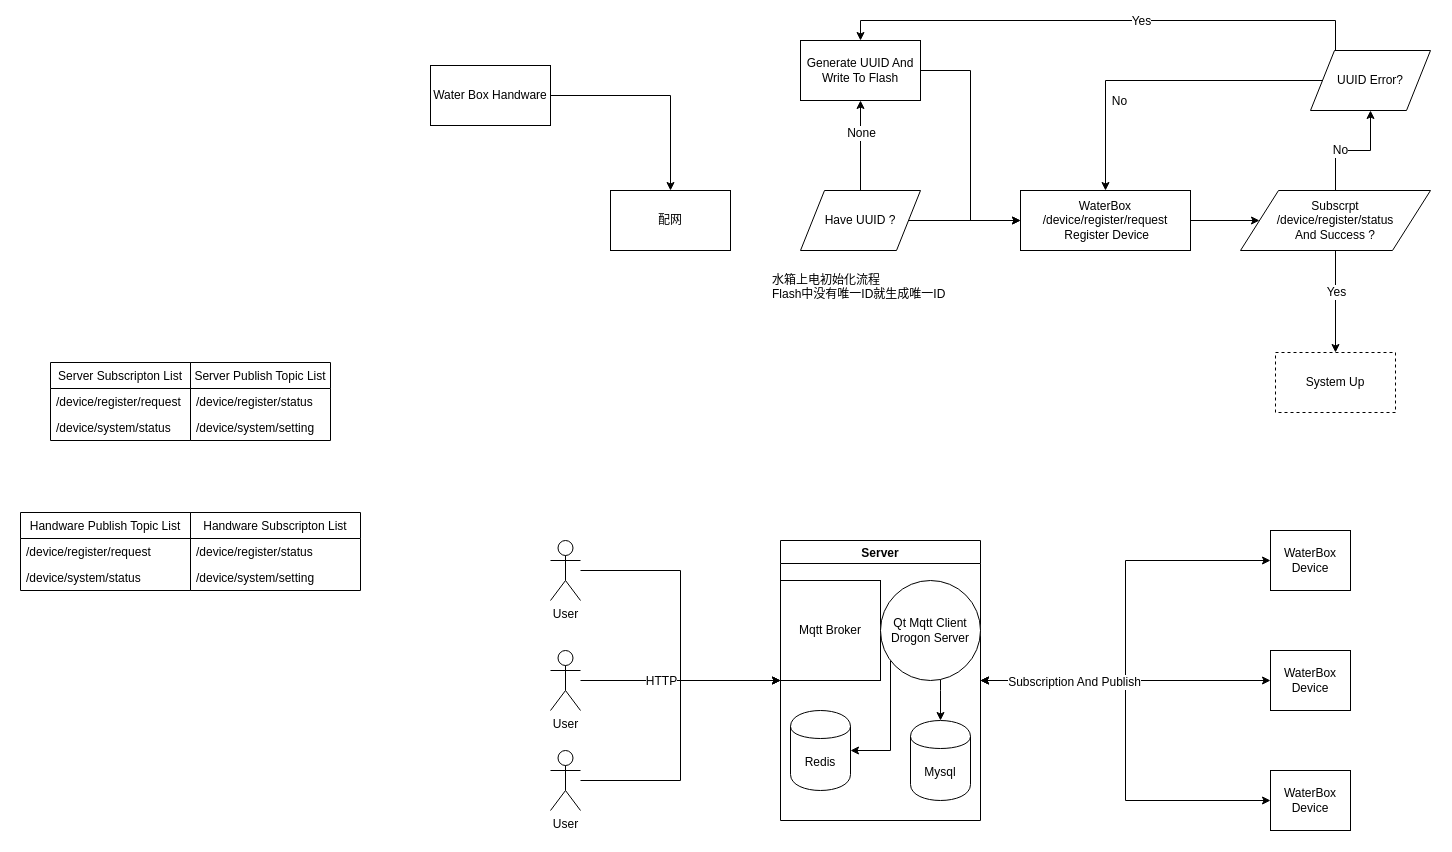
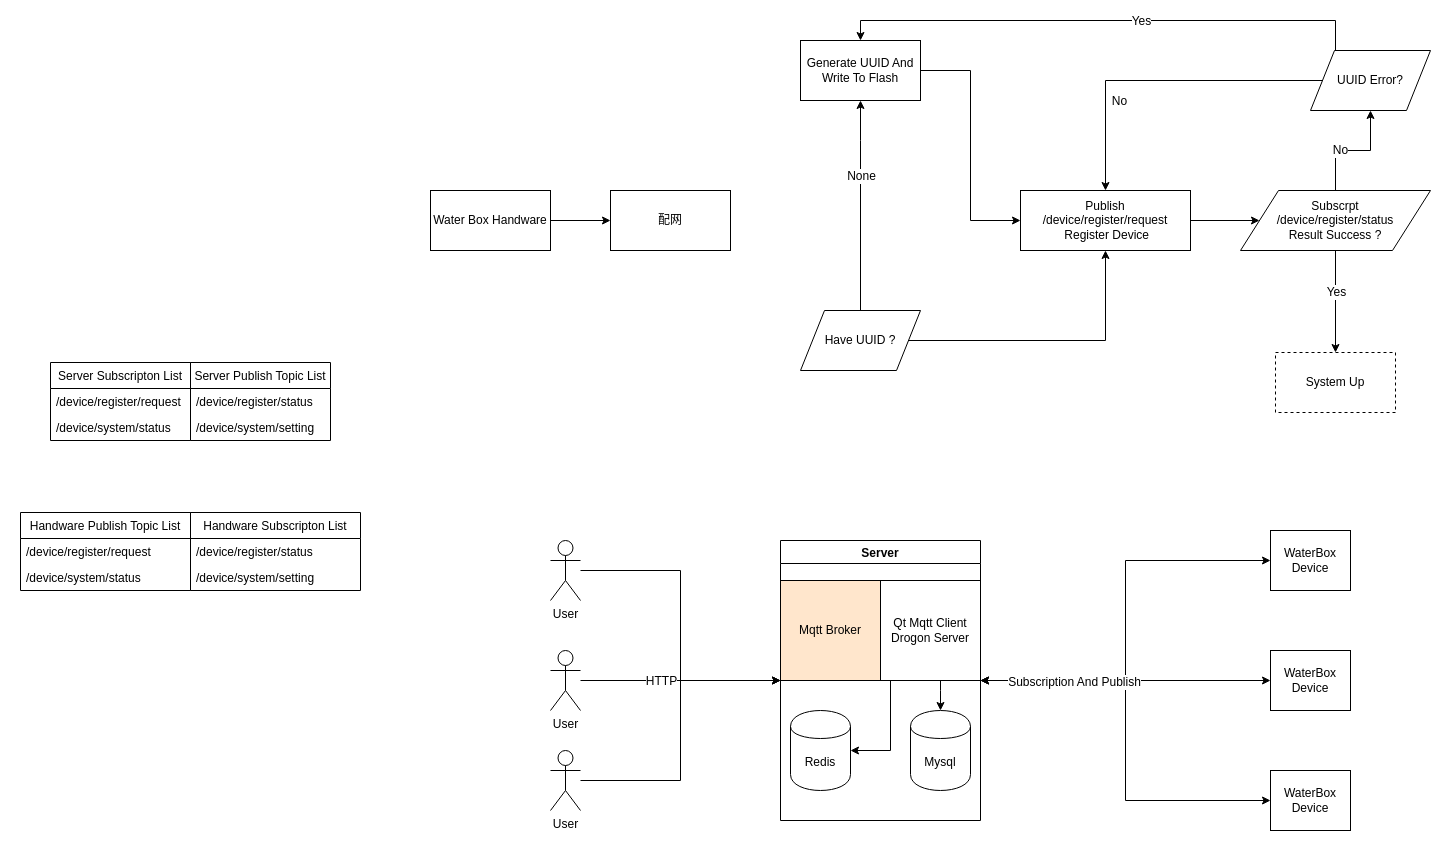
node "Water Box Handware": moved (491, 96) -> (491, 221)
node "Have UUID ?": moved (861, 221) -> (861, 341)
node "WaterBox /device/register/request Register Device": label "WaterBox /device/register/request Register Device" -> "Publish /device/register/request Register Device"
node "Subscrpt /device/register/status And Success ?": label "Subscrpt /device/register/status And Success ?" -> "Subscrpt /device/register/status Result Success ?"
node "水箱上电初始化流程 Flash中没有唯一ID就生成唯一ID": removed
node "Mqtt Broker": fillcolor #ffffff -> #ffe6cc
node "Qt Mqtt Client Drogon Server": shape ellipse -> rectangle
node "Mysql": moved (941, 761) -> (941, 751)
